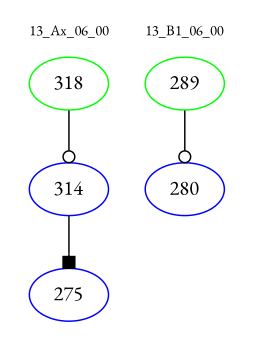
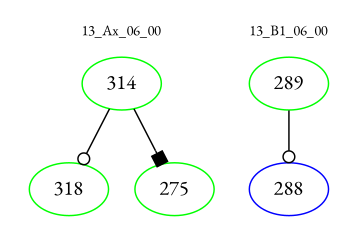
edge "318" -> "314": reversed
node "314": color blue -> green
node "280": label "280" -> "288"
node "275": color blue -> green
